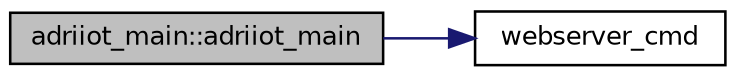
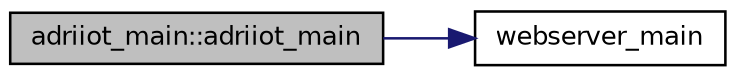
node "webserver_cmd": label "webserver_cmd" -> "webserver_main"
